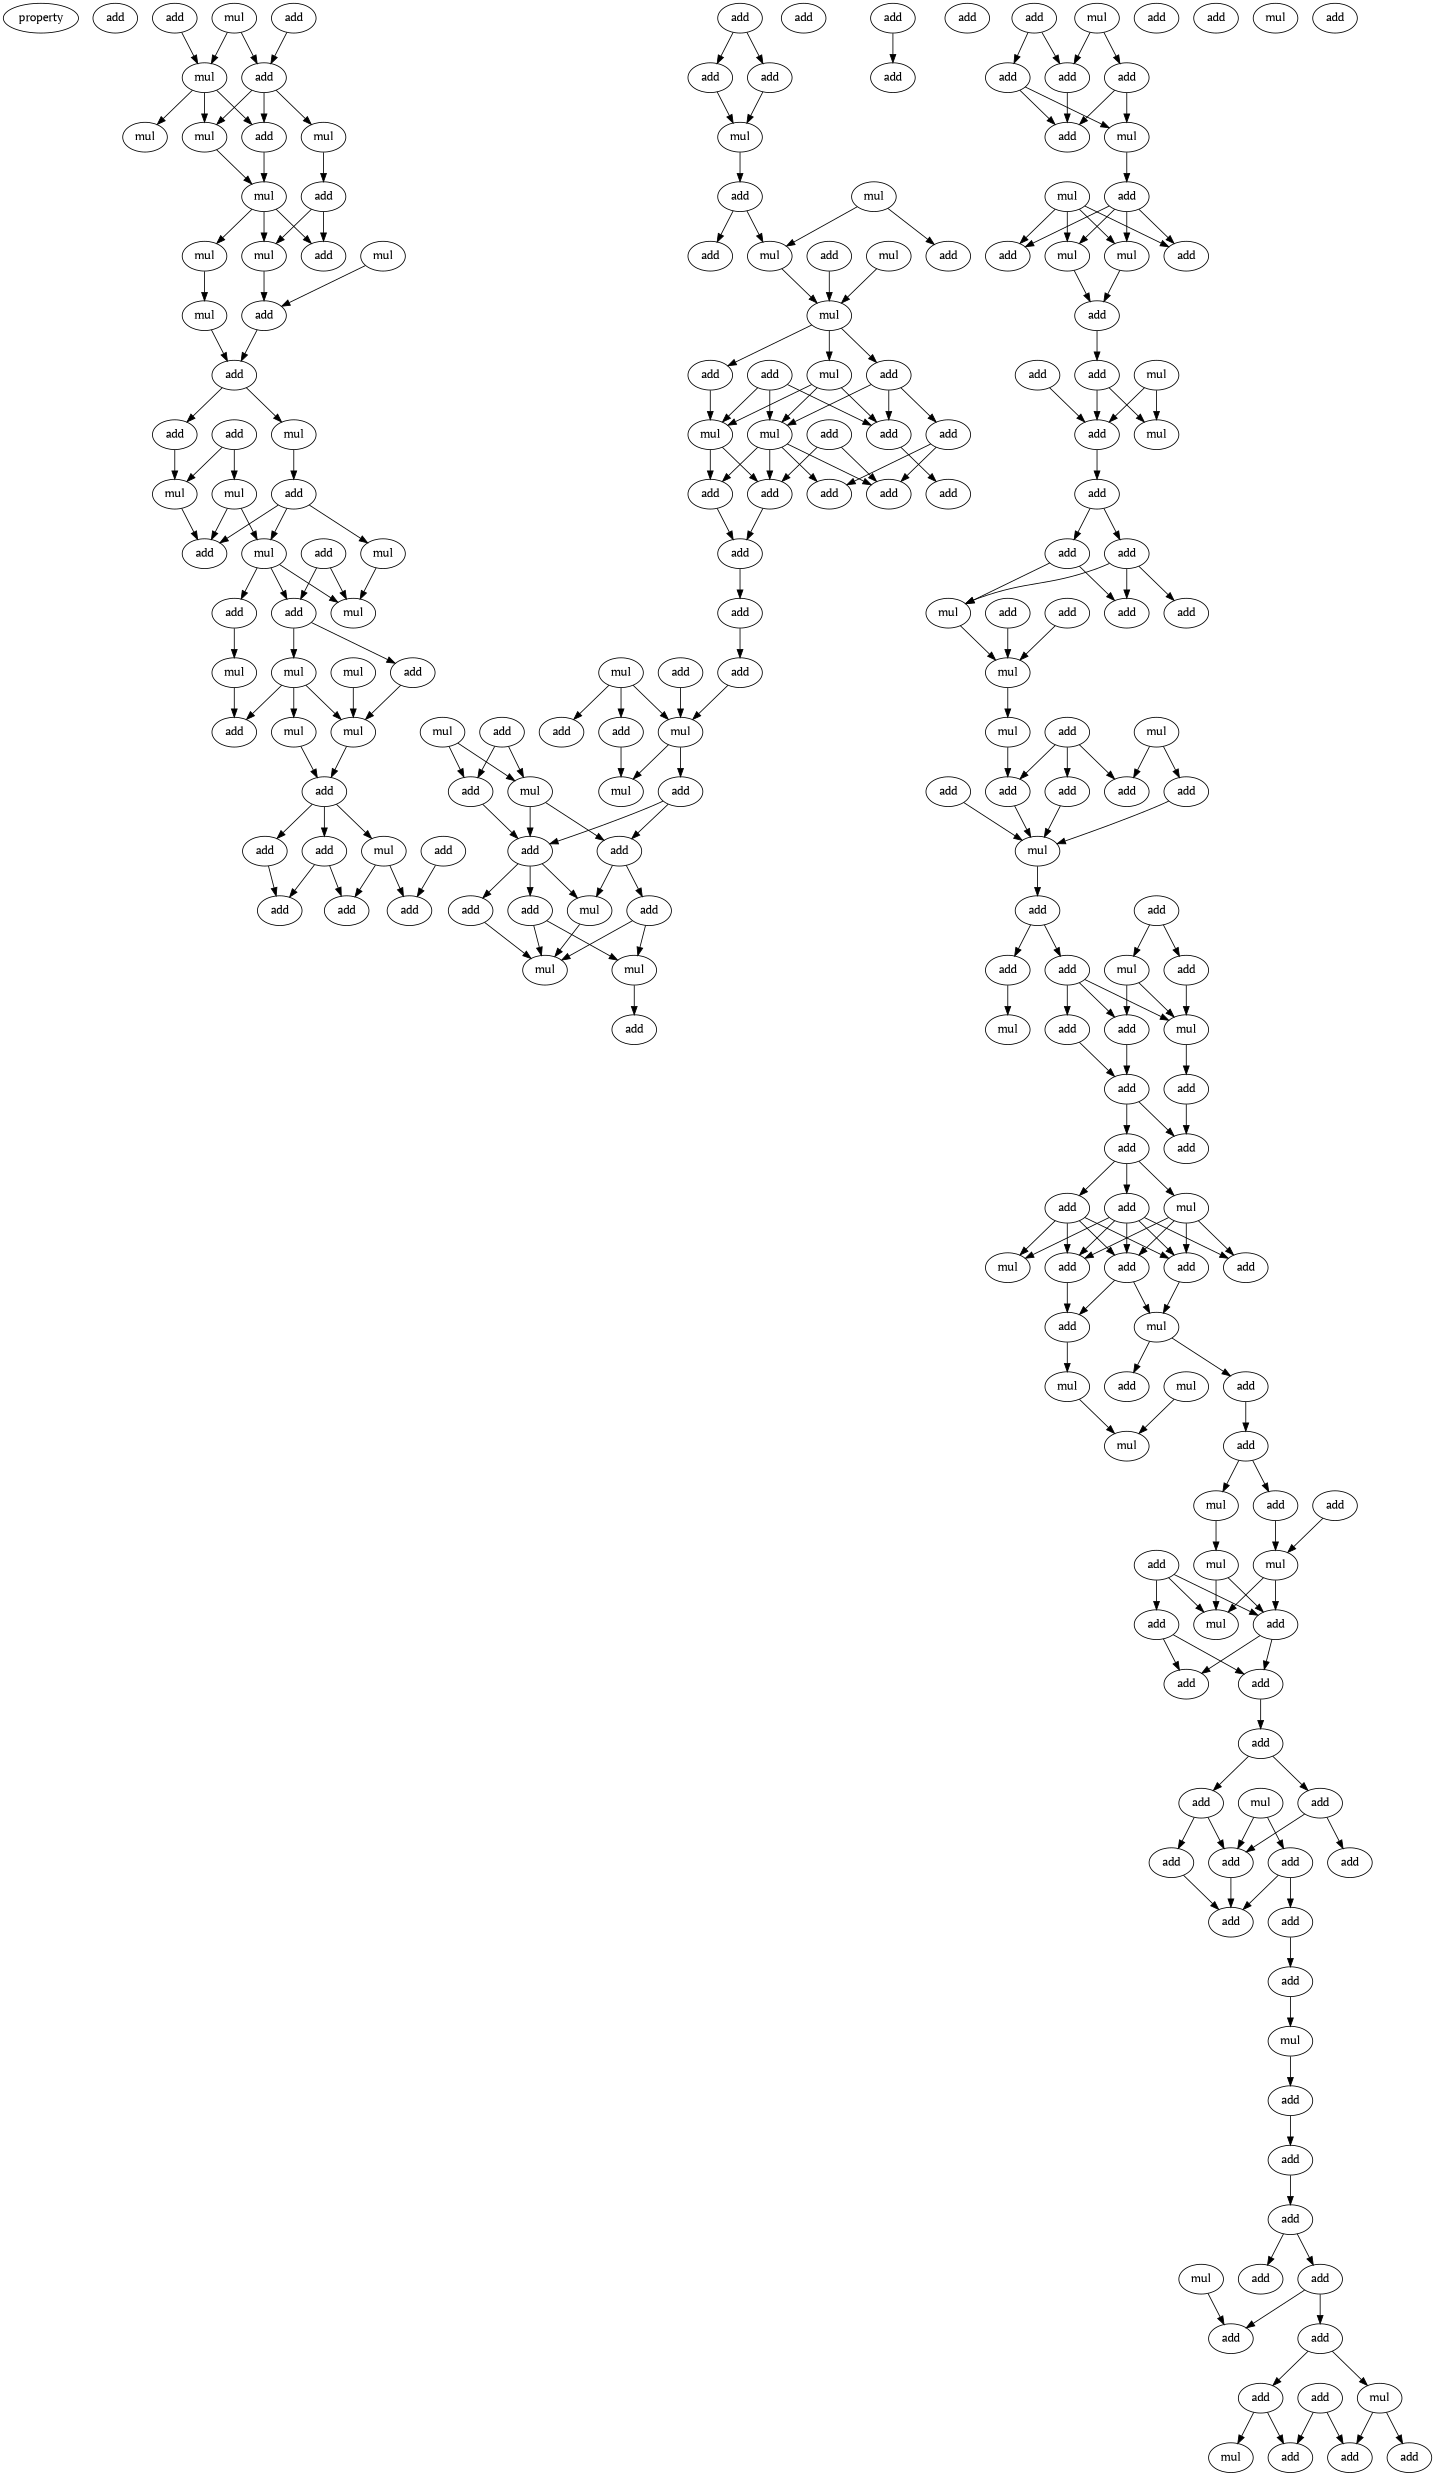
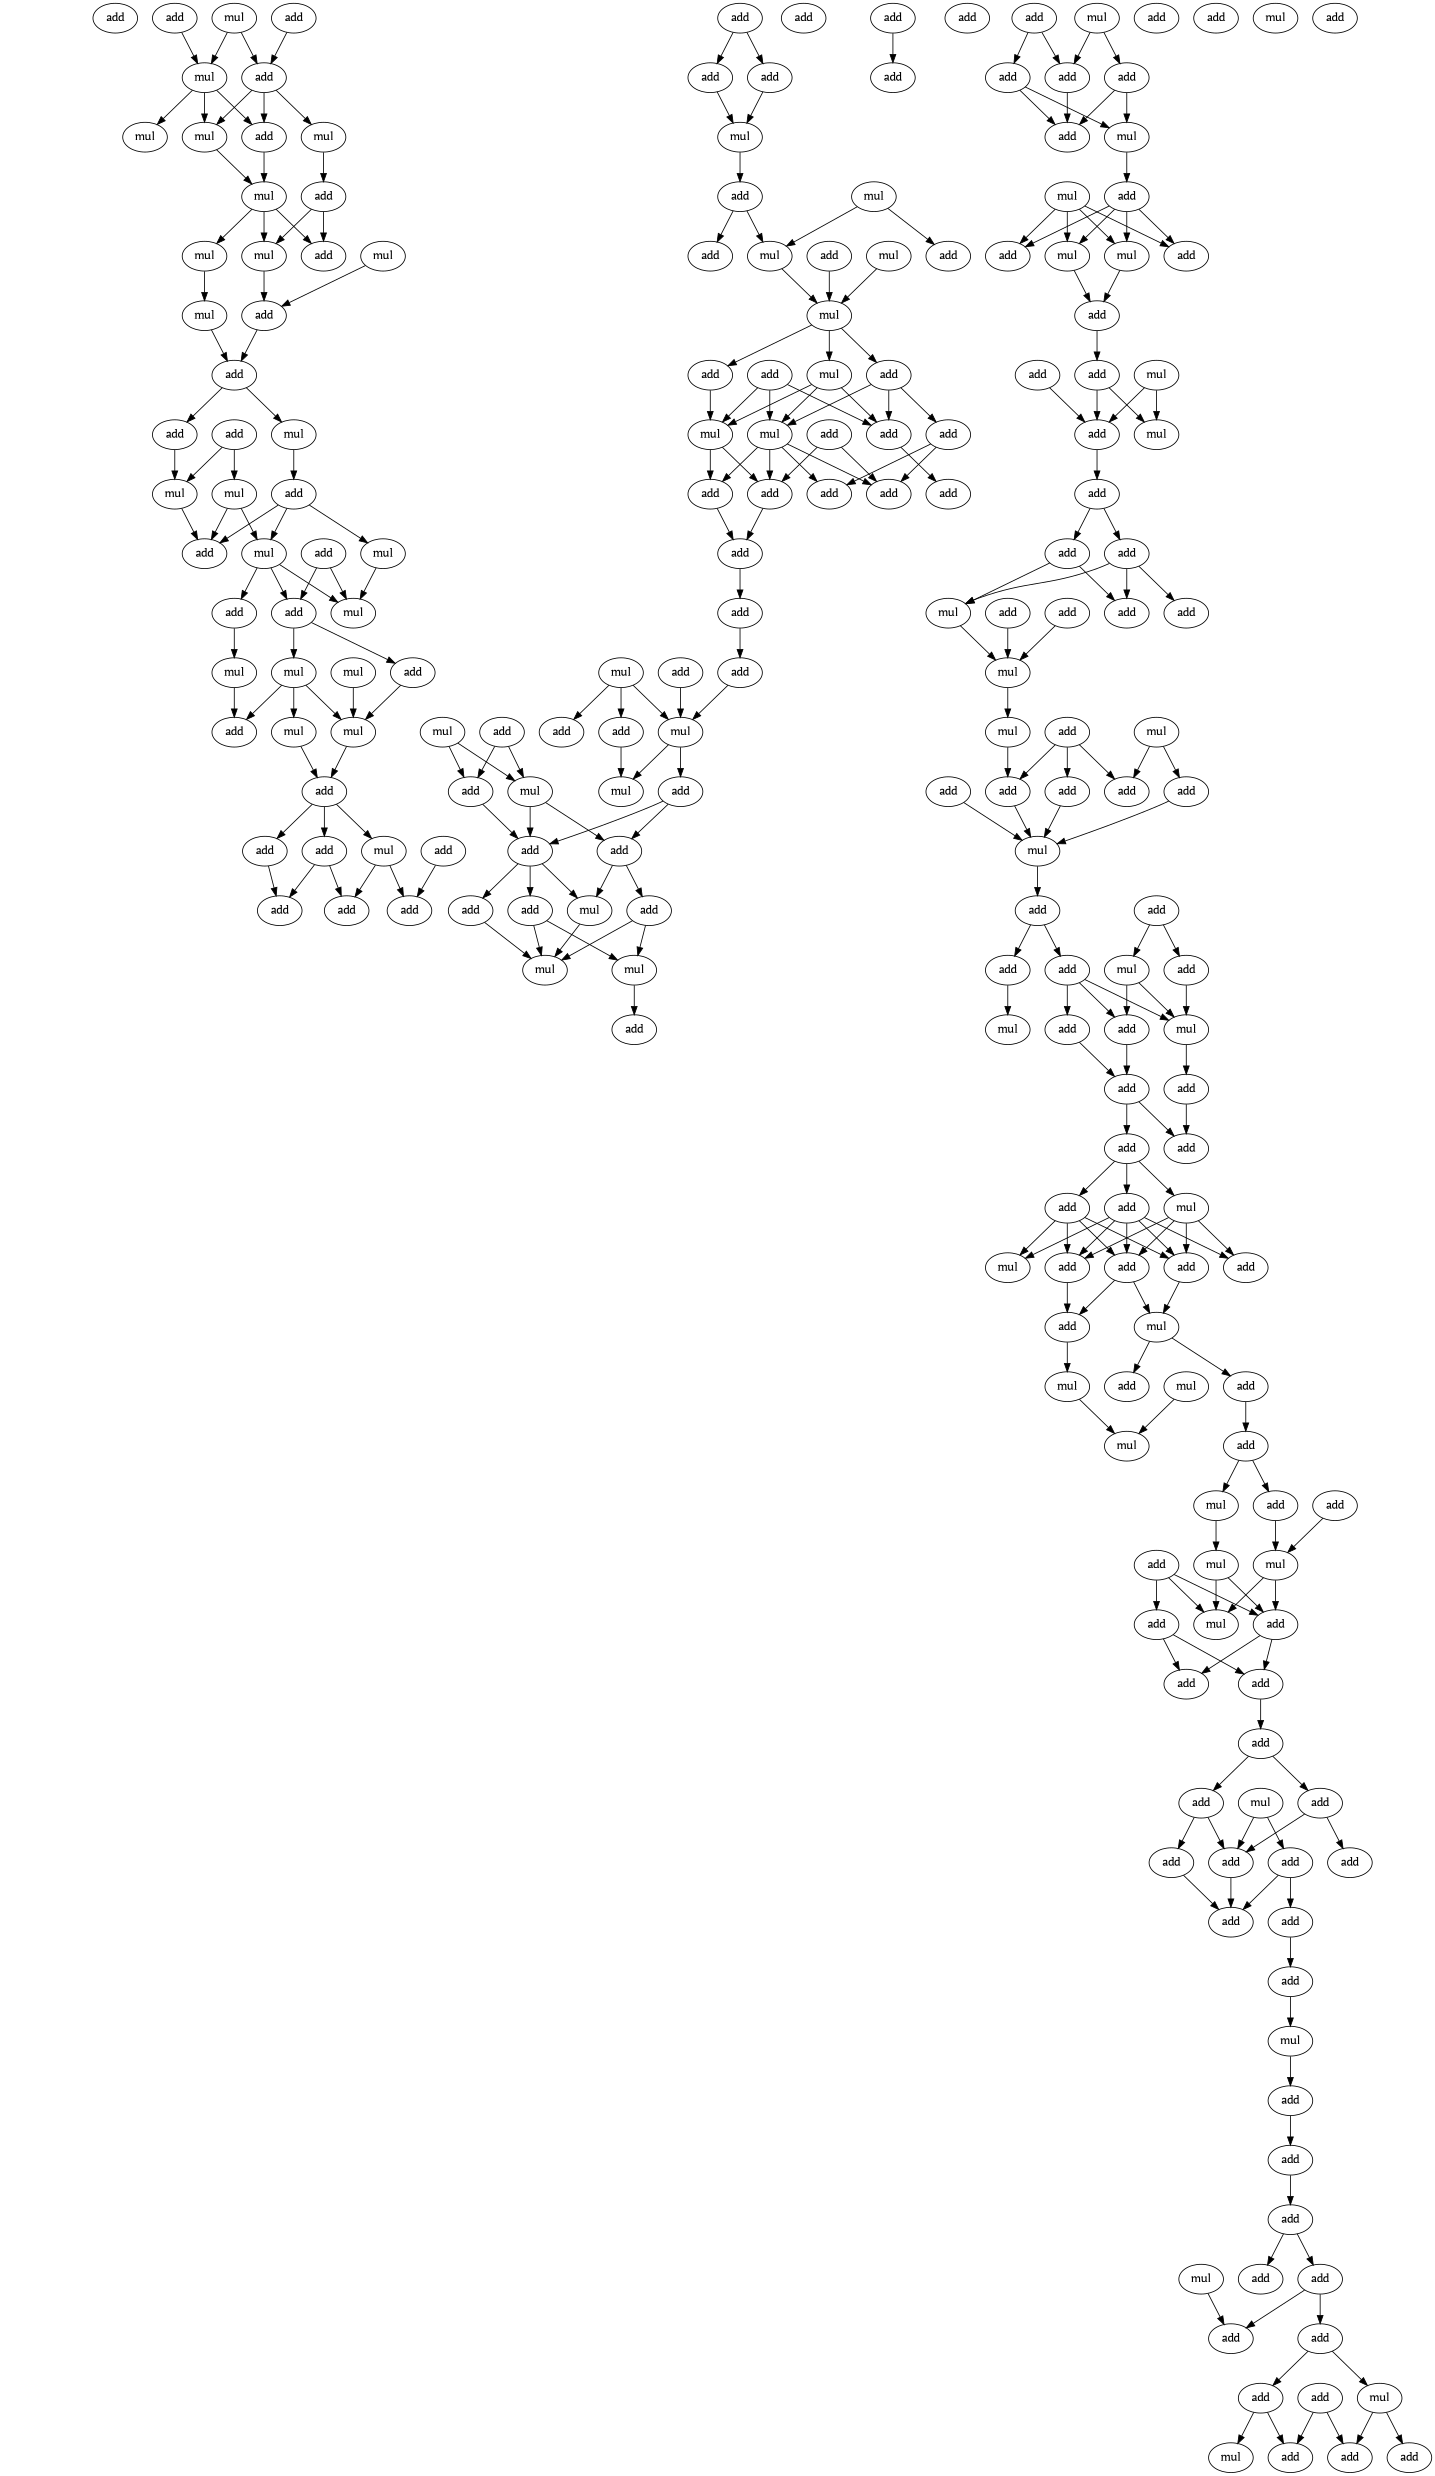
node "property": removed
